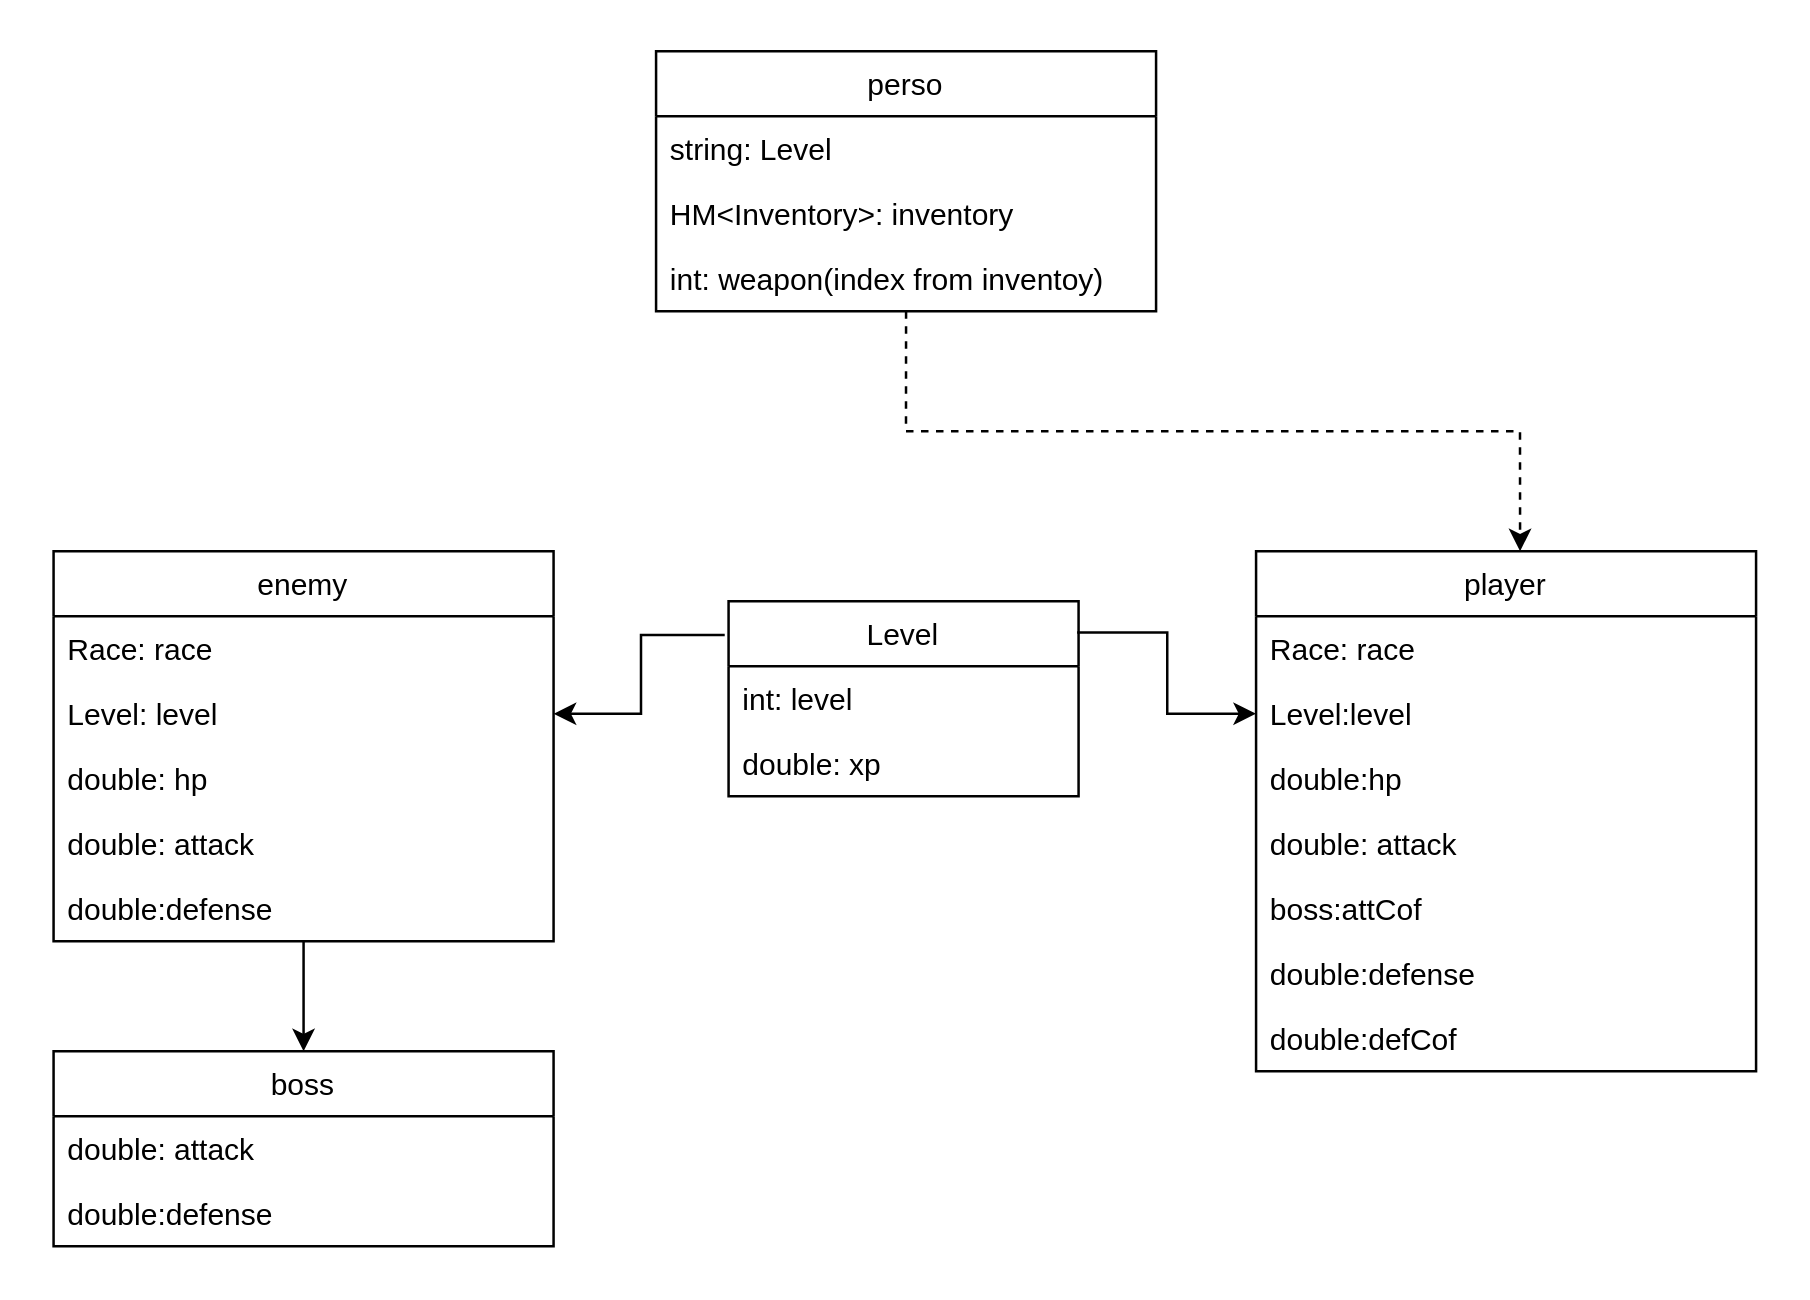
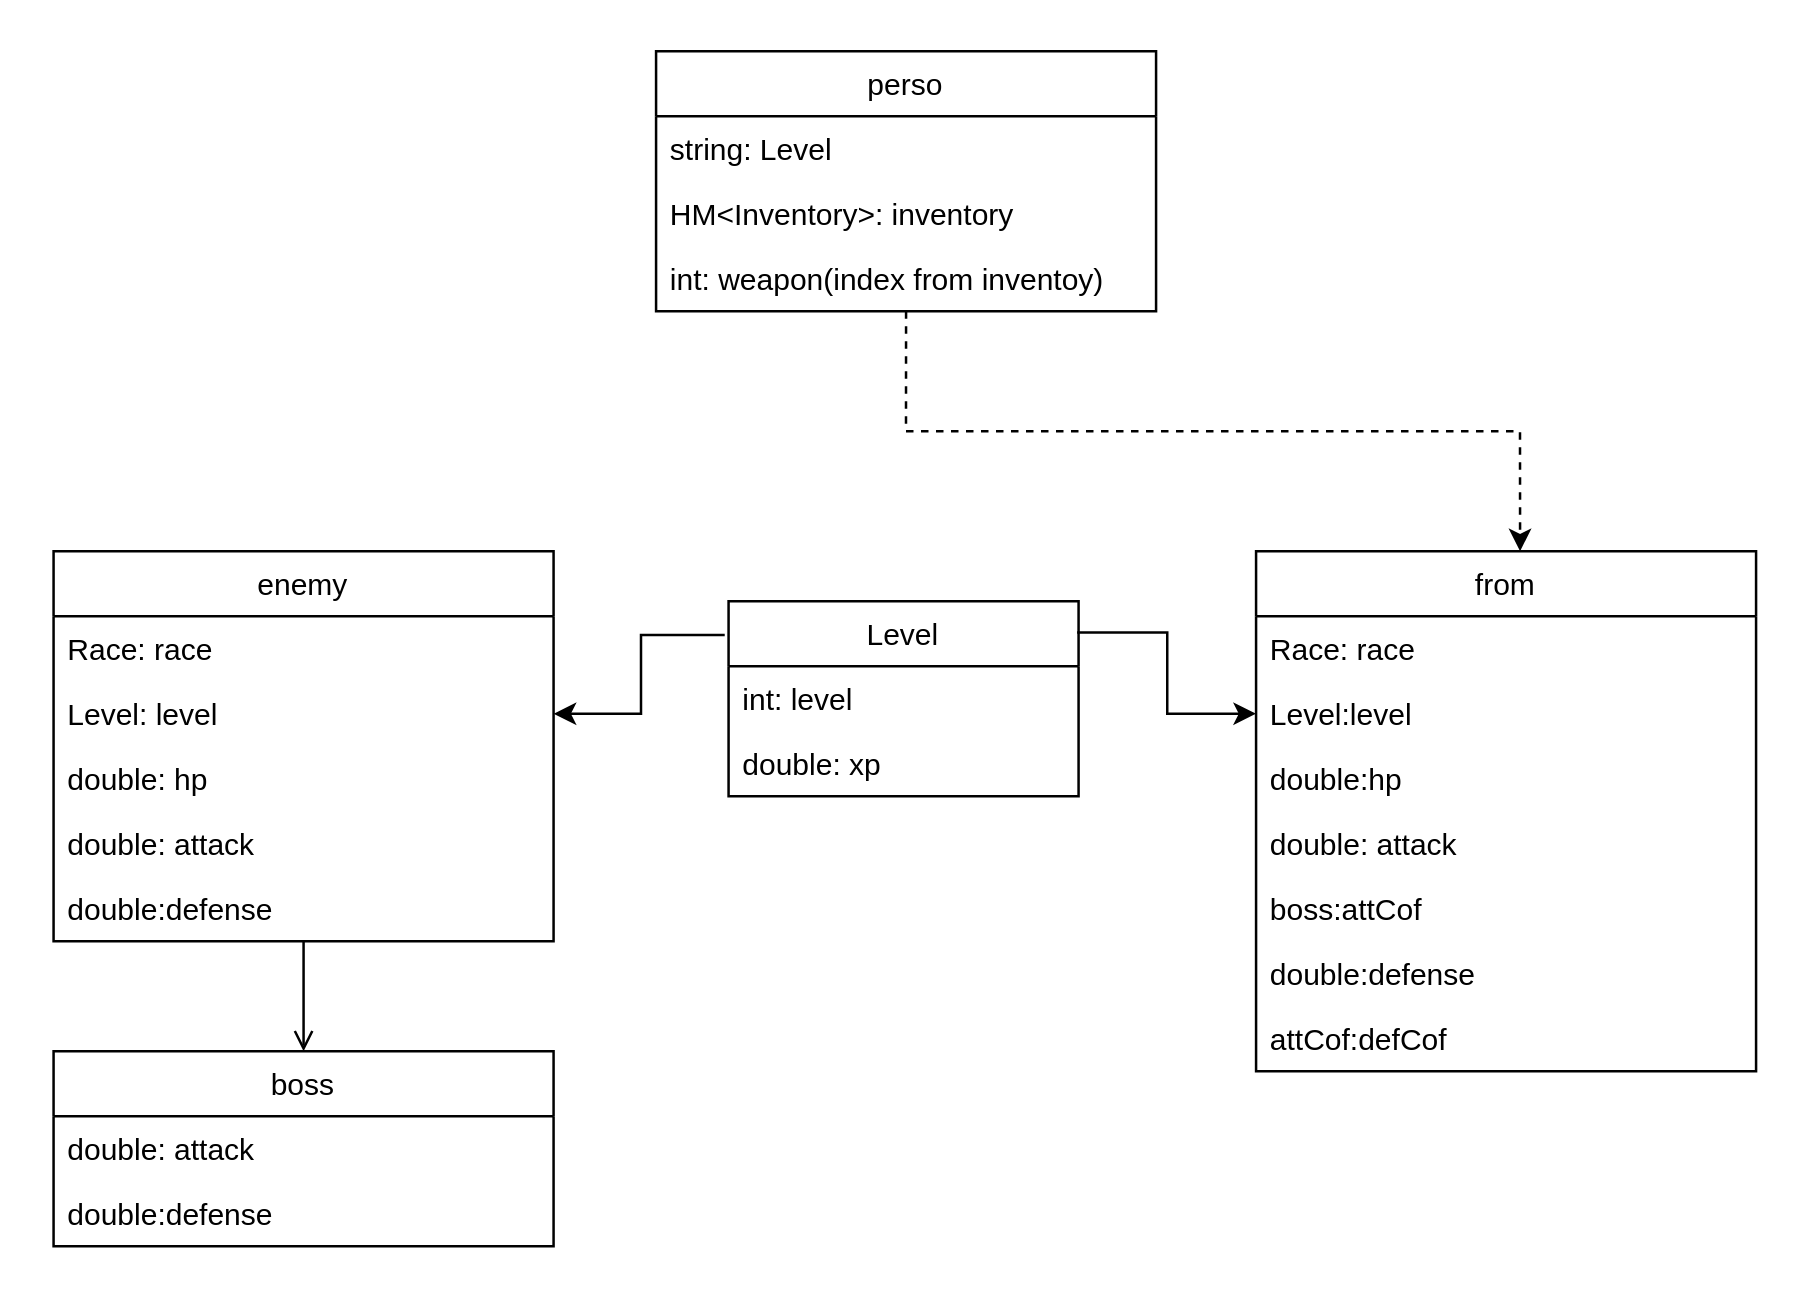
node "player": label "player" -> "from"
edge "enemy" -> "boss": arrowhead classic -> open
node "double:defCof": label "double:defCof" -> "attCof:defCof"
